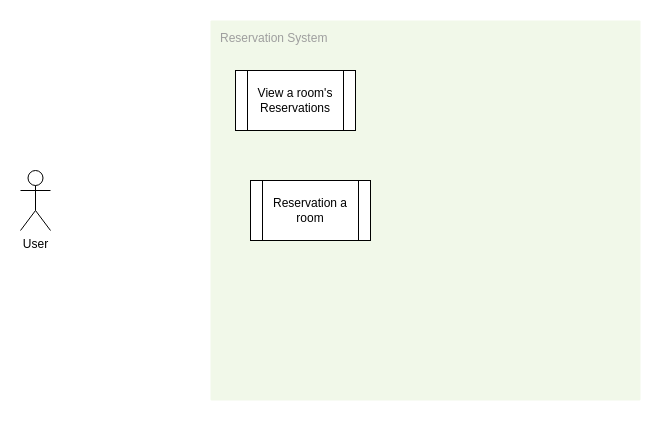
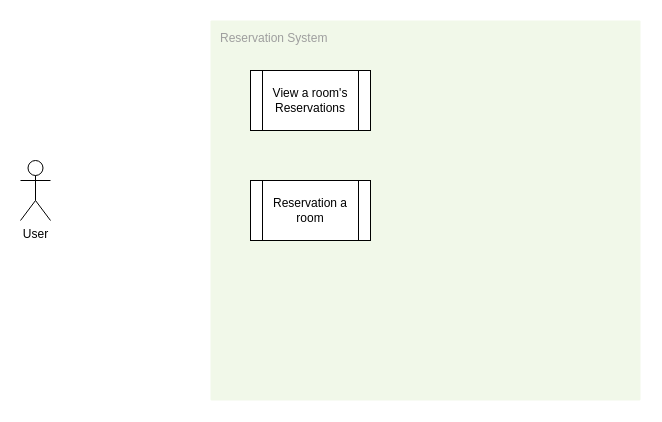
node "View a room's Reservations": moved (296, 101) -> (311, 101)
node "User": moved (36, 201) -> (36, 191)
